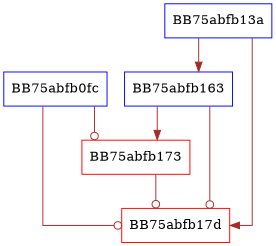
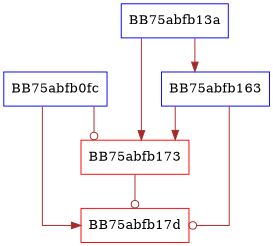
edge "BB75abfb13a" -> "BB75abfb17d": now "BB75abfb13a" -> "BB75abfb173"
edge "BB75abfb0fc" -> "BB75abfb17d": arrowhead odot -> normal
